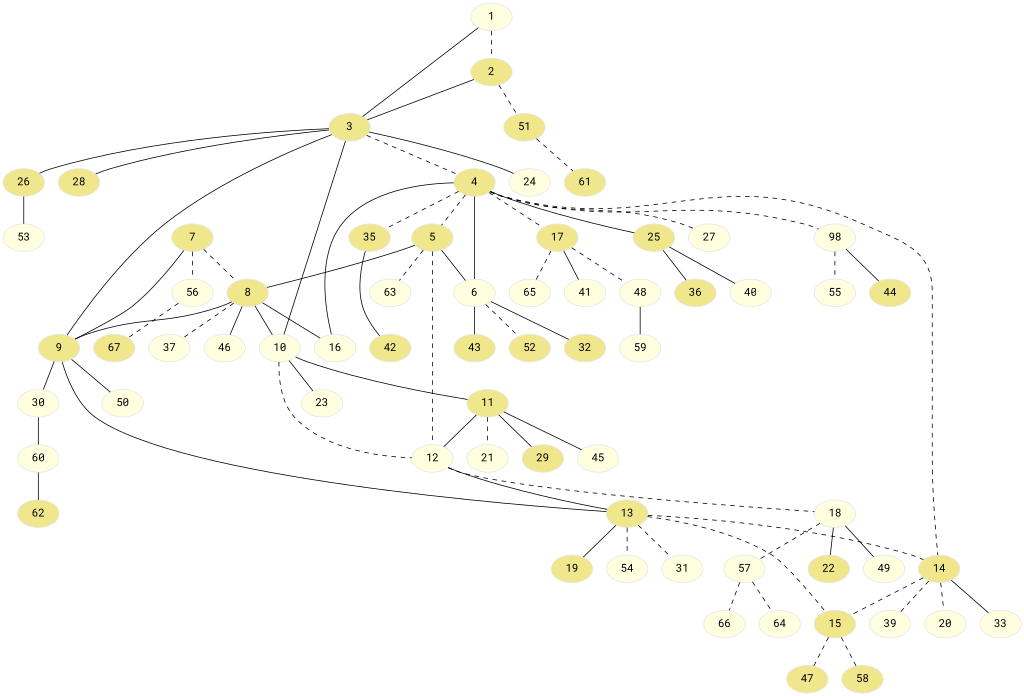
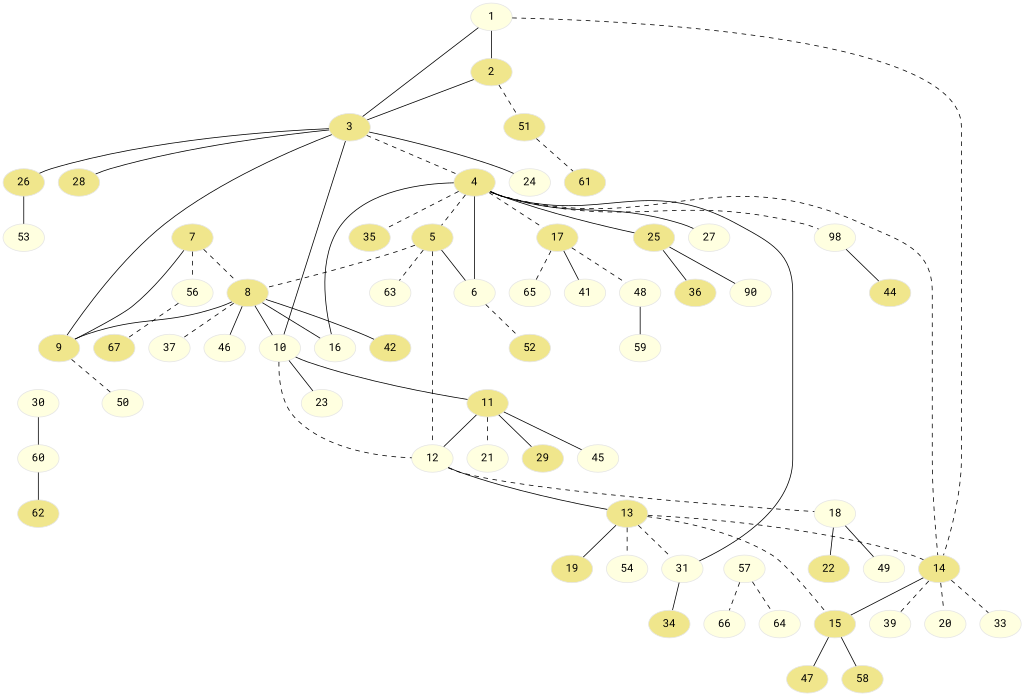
edge "1" -- "2": style dashed -> solid
edge "1" -- "14": added
edge "4" -- "27": style dashed -> solid
edge "5" -- "8": style solid -> dashed
edge "4" -- "31": added
node "40": label "40" -> "90"
node "55": removed
edge "35" -- "42": now "8" -- "42"
node "43": removed
node "32": removed
edge "9" -- "30": removed
edge "9" -- "50": style solid -> dashed
edge "9" -- "13": removed
edge "18" -- "57": removed
edge "14" -- "15": style dashed -> solid
edge "14" -- "33": style solid -> dashed
node "34": added
edge "15" -- "47": style dashed -> solid
edge "15" -- "58": style dashed -> solid
